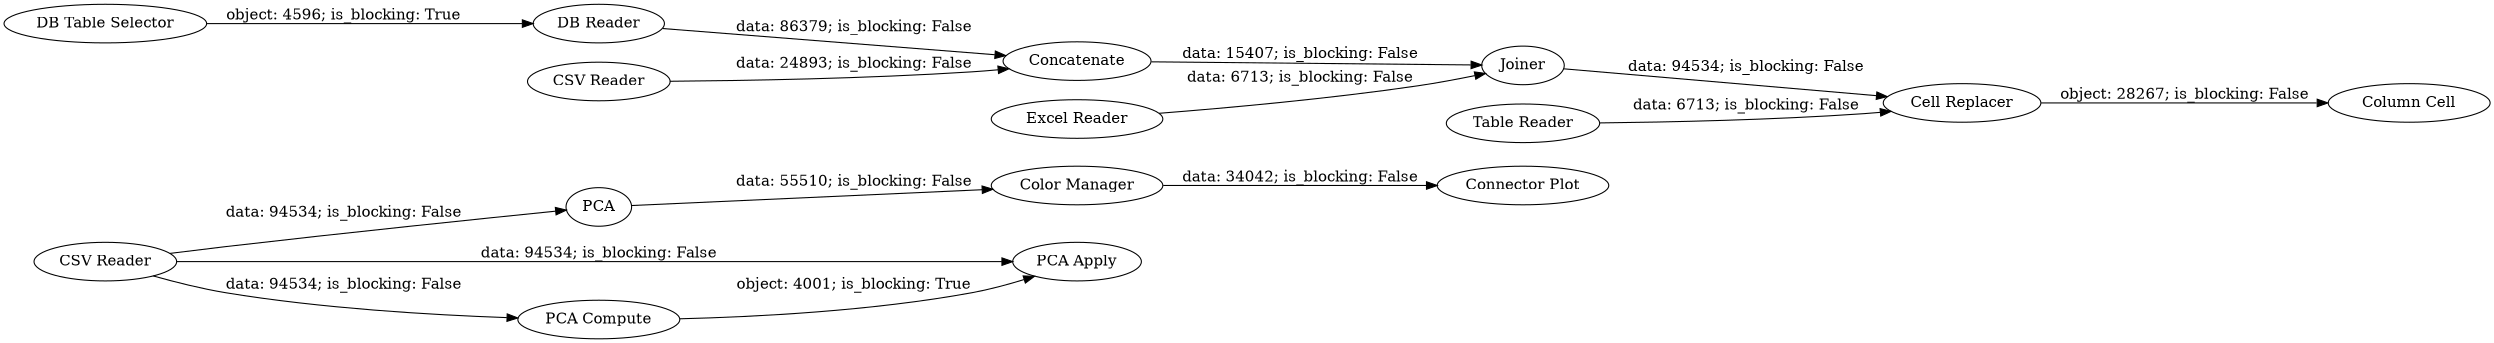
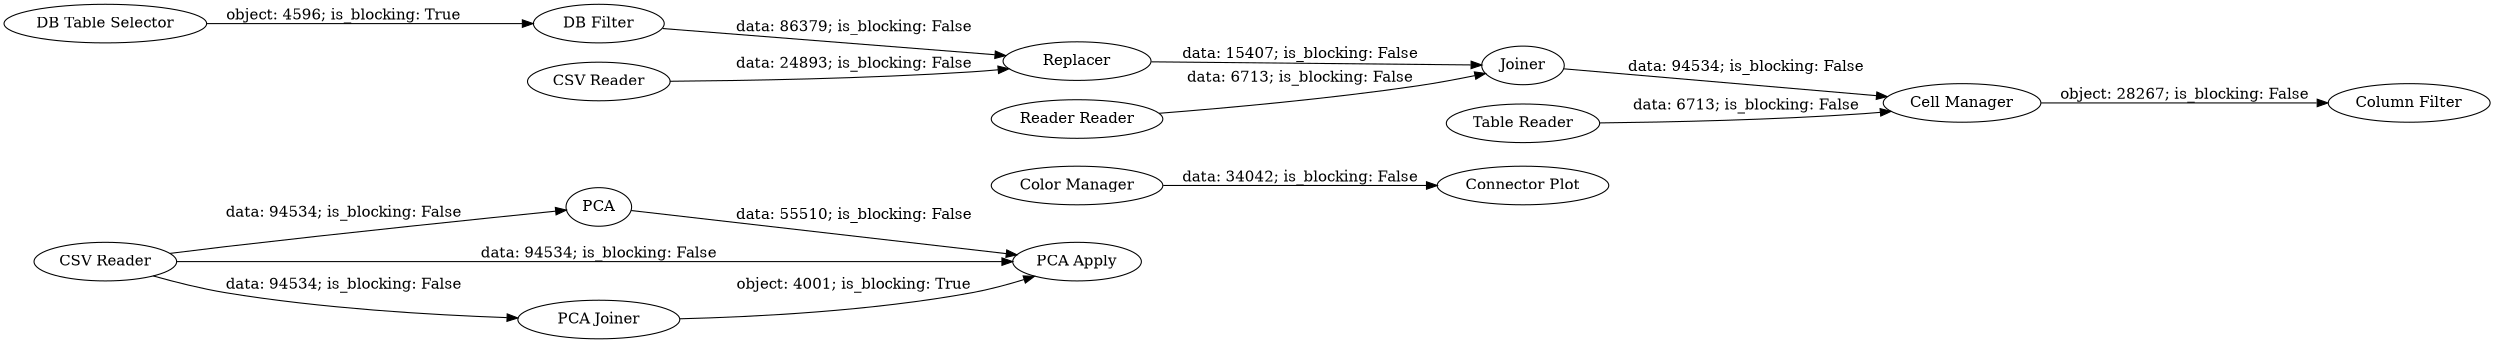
node "DB Reader": label "DB Reader" -> "DB Filter"
node "Concatenate": label "Concatenate" -> "Replacer"
node "Cell Replacer": label "Cell Replacer" -> "Cell Manager"
node "Column Cell": label "Column Cell" -> "Column Filter"
node "Excel Reader": label "Excel Reader" -> "Reader Reader"
edge "PCA" -> "Color Manager": now "PCA" -> "PCA Apply"
node "PCA Compute": label "PCA Compute" -> "PCA Joiner"
